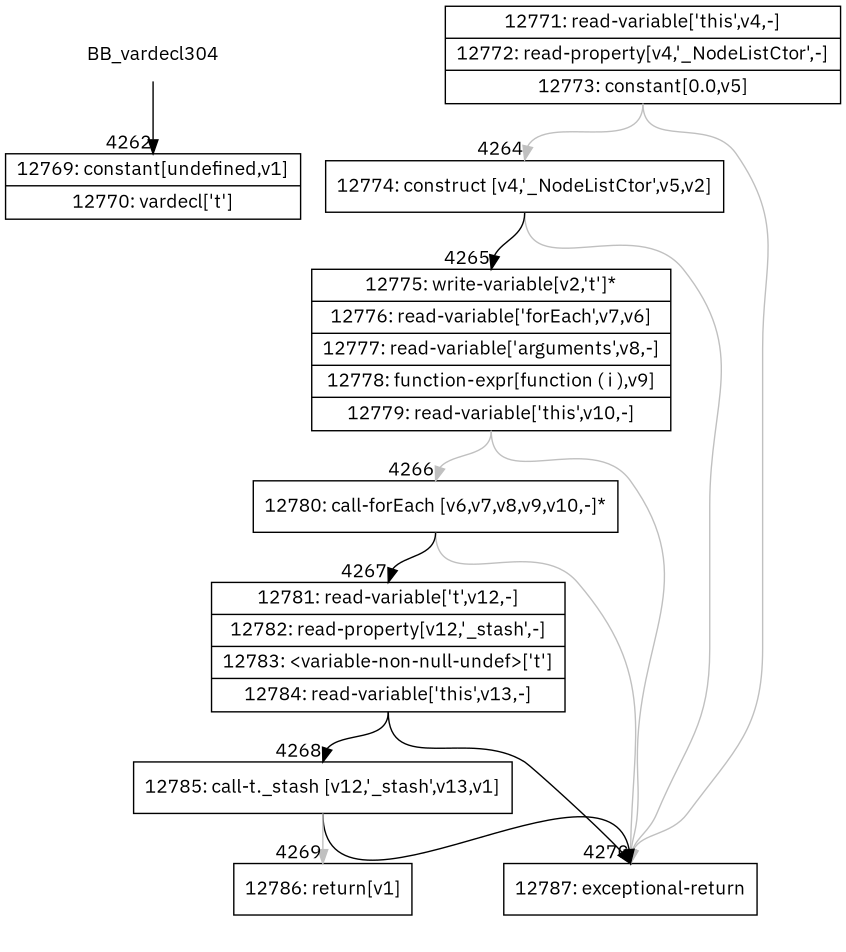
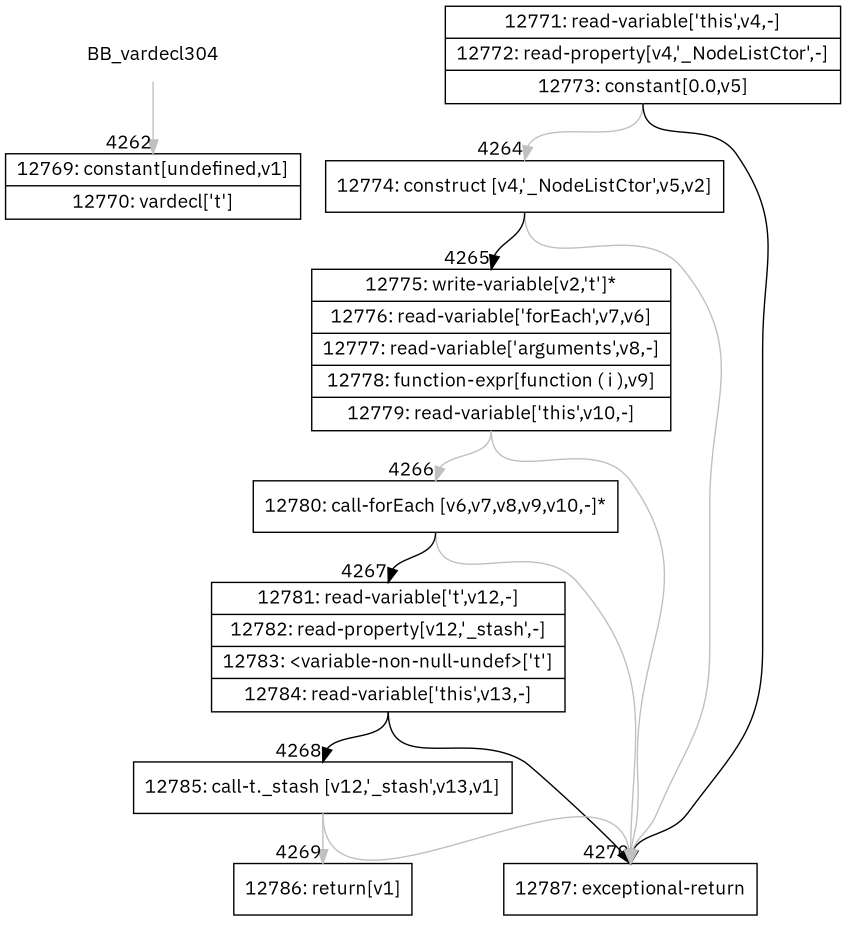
edge "BB_vardecl304" -> "12769: constant[undefined,v1]": color black -> gray
edge "12771: read-variable['this',v4,-]" -> "12787: exceptional-return": color gray -> black
edge "12785: call-t._stash [v12,'_stash',v13,v1]" -> "12787: exceptional-return": color black -> gray
